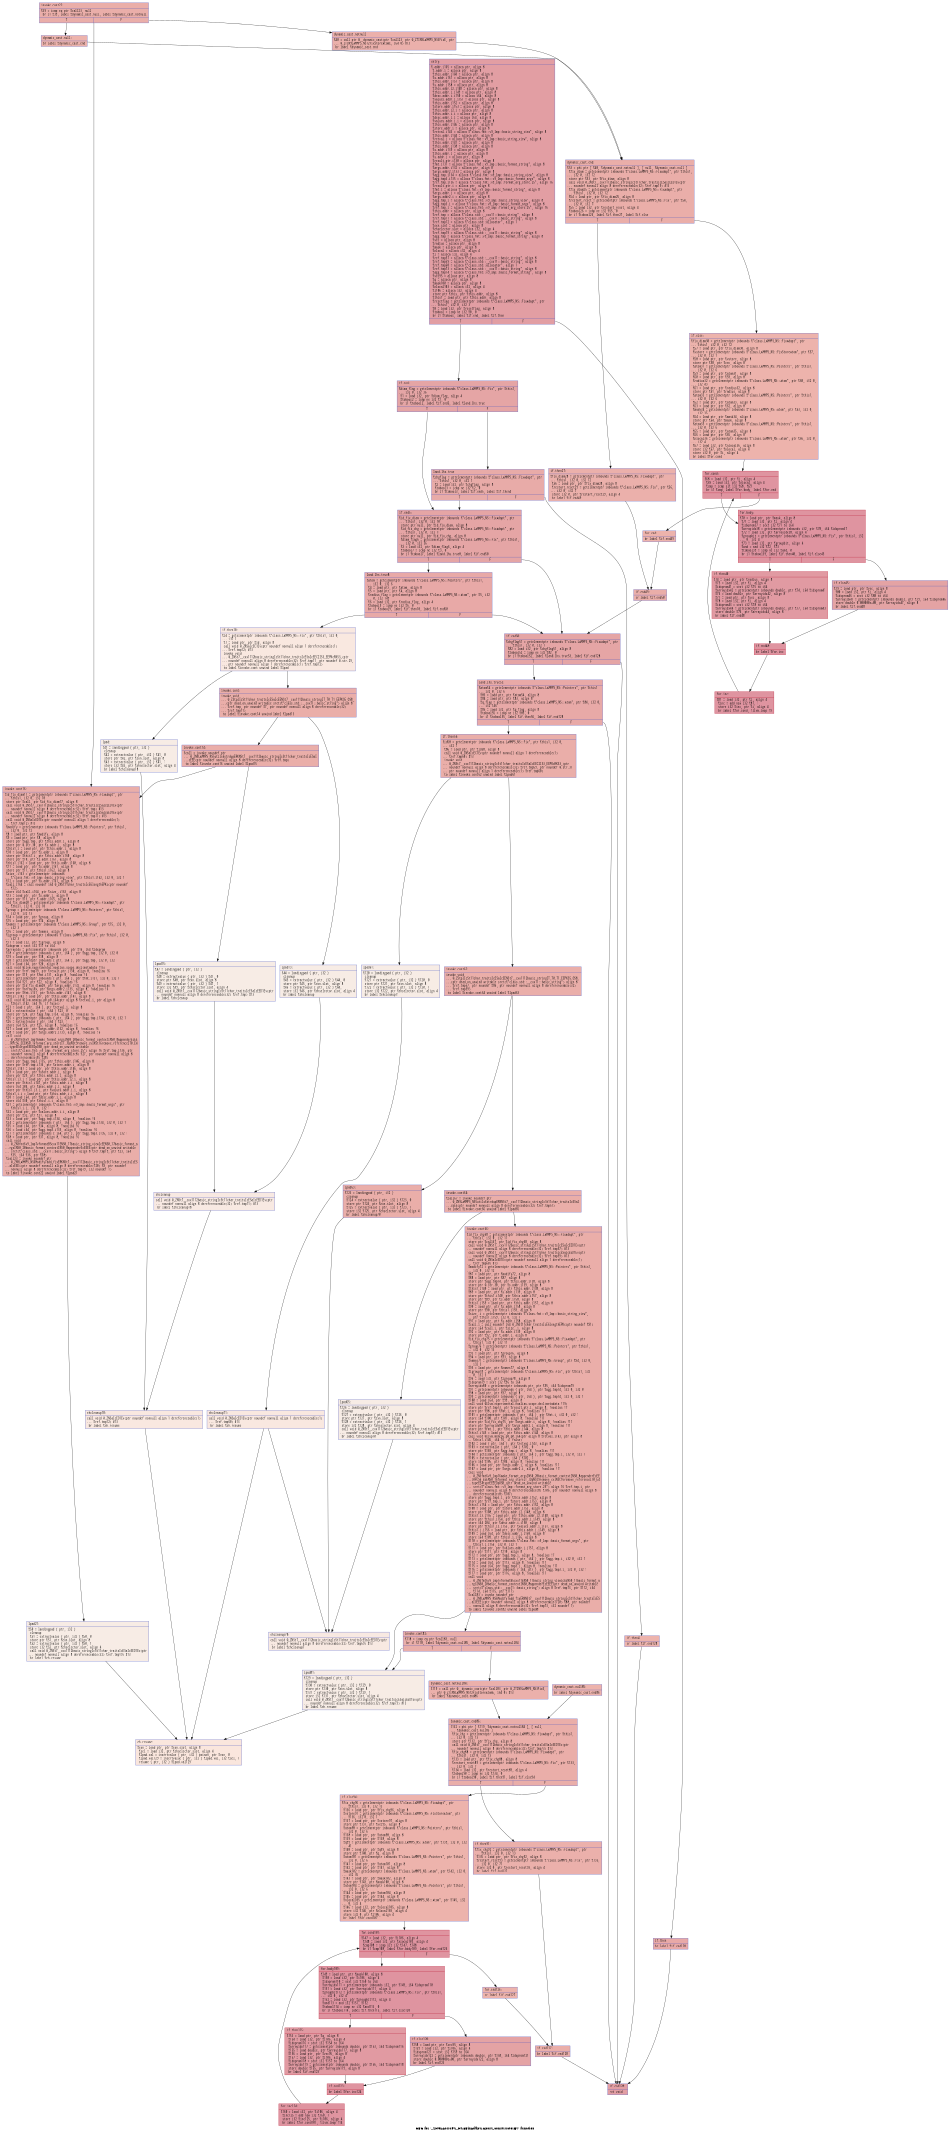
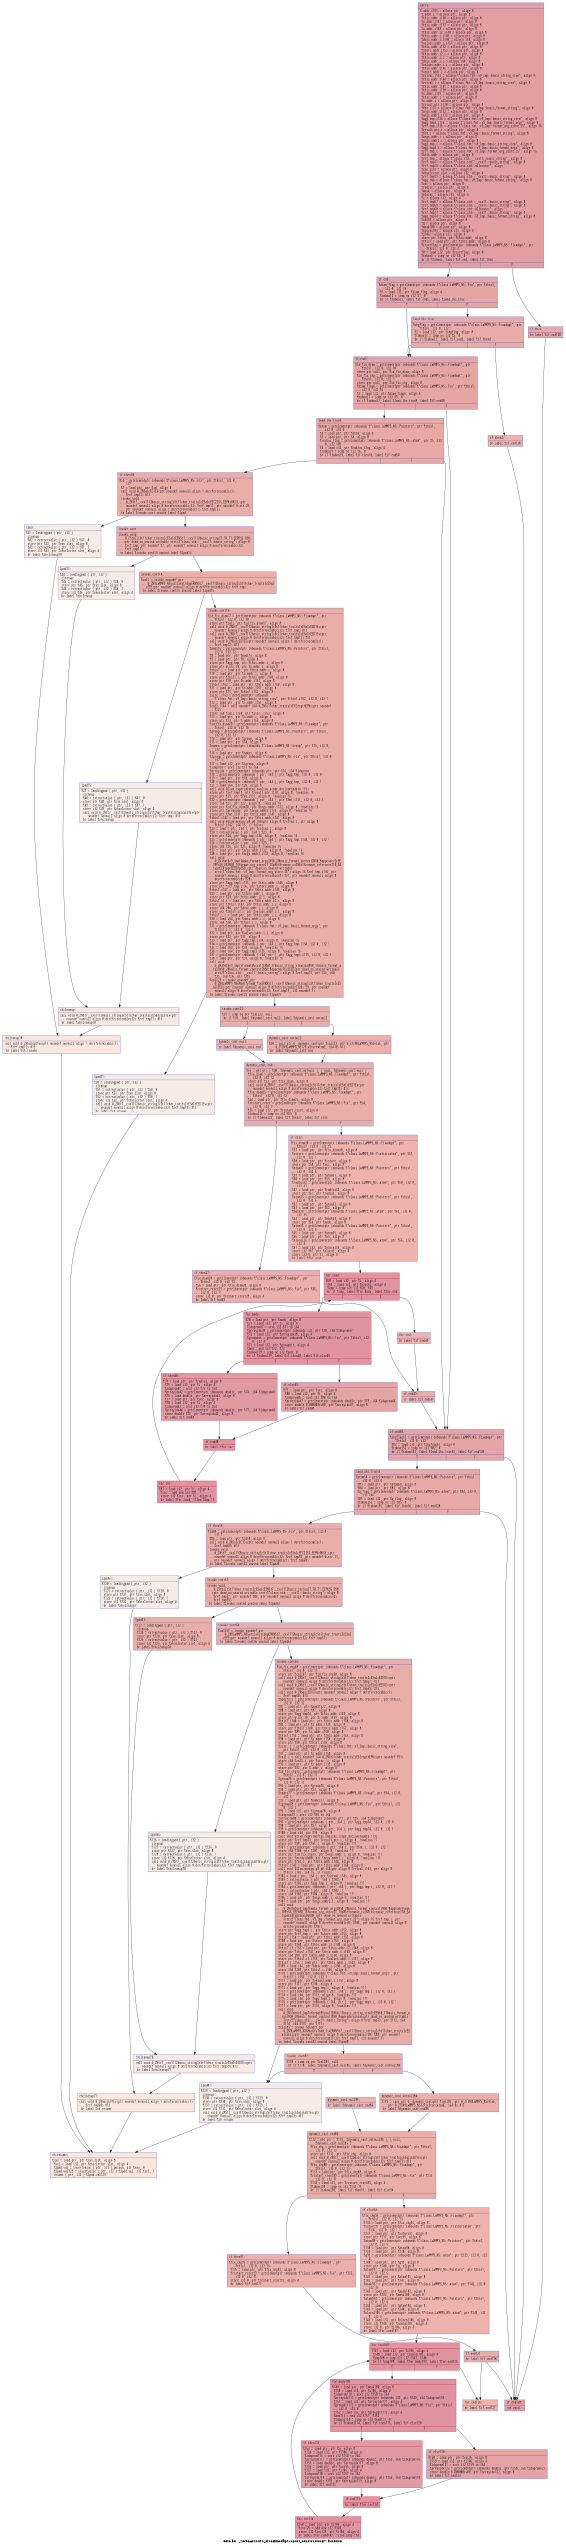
edge "invoke.cont22:" -> "invoke.cont16:": reversed
node "if.then10:": fillcolor #f1ccb870 -> #d0473d70
edge "ehcleanup71:" -> "ehcleanup70:": reversed
edge "for.end126:" -> "if.end127:": reversed
